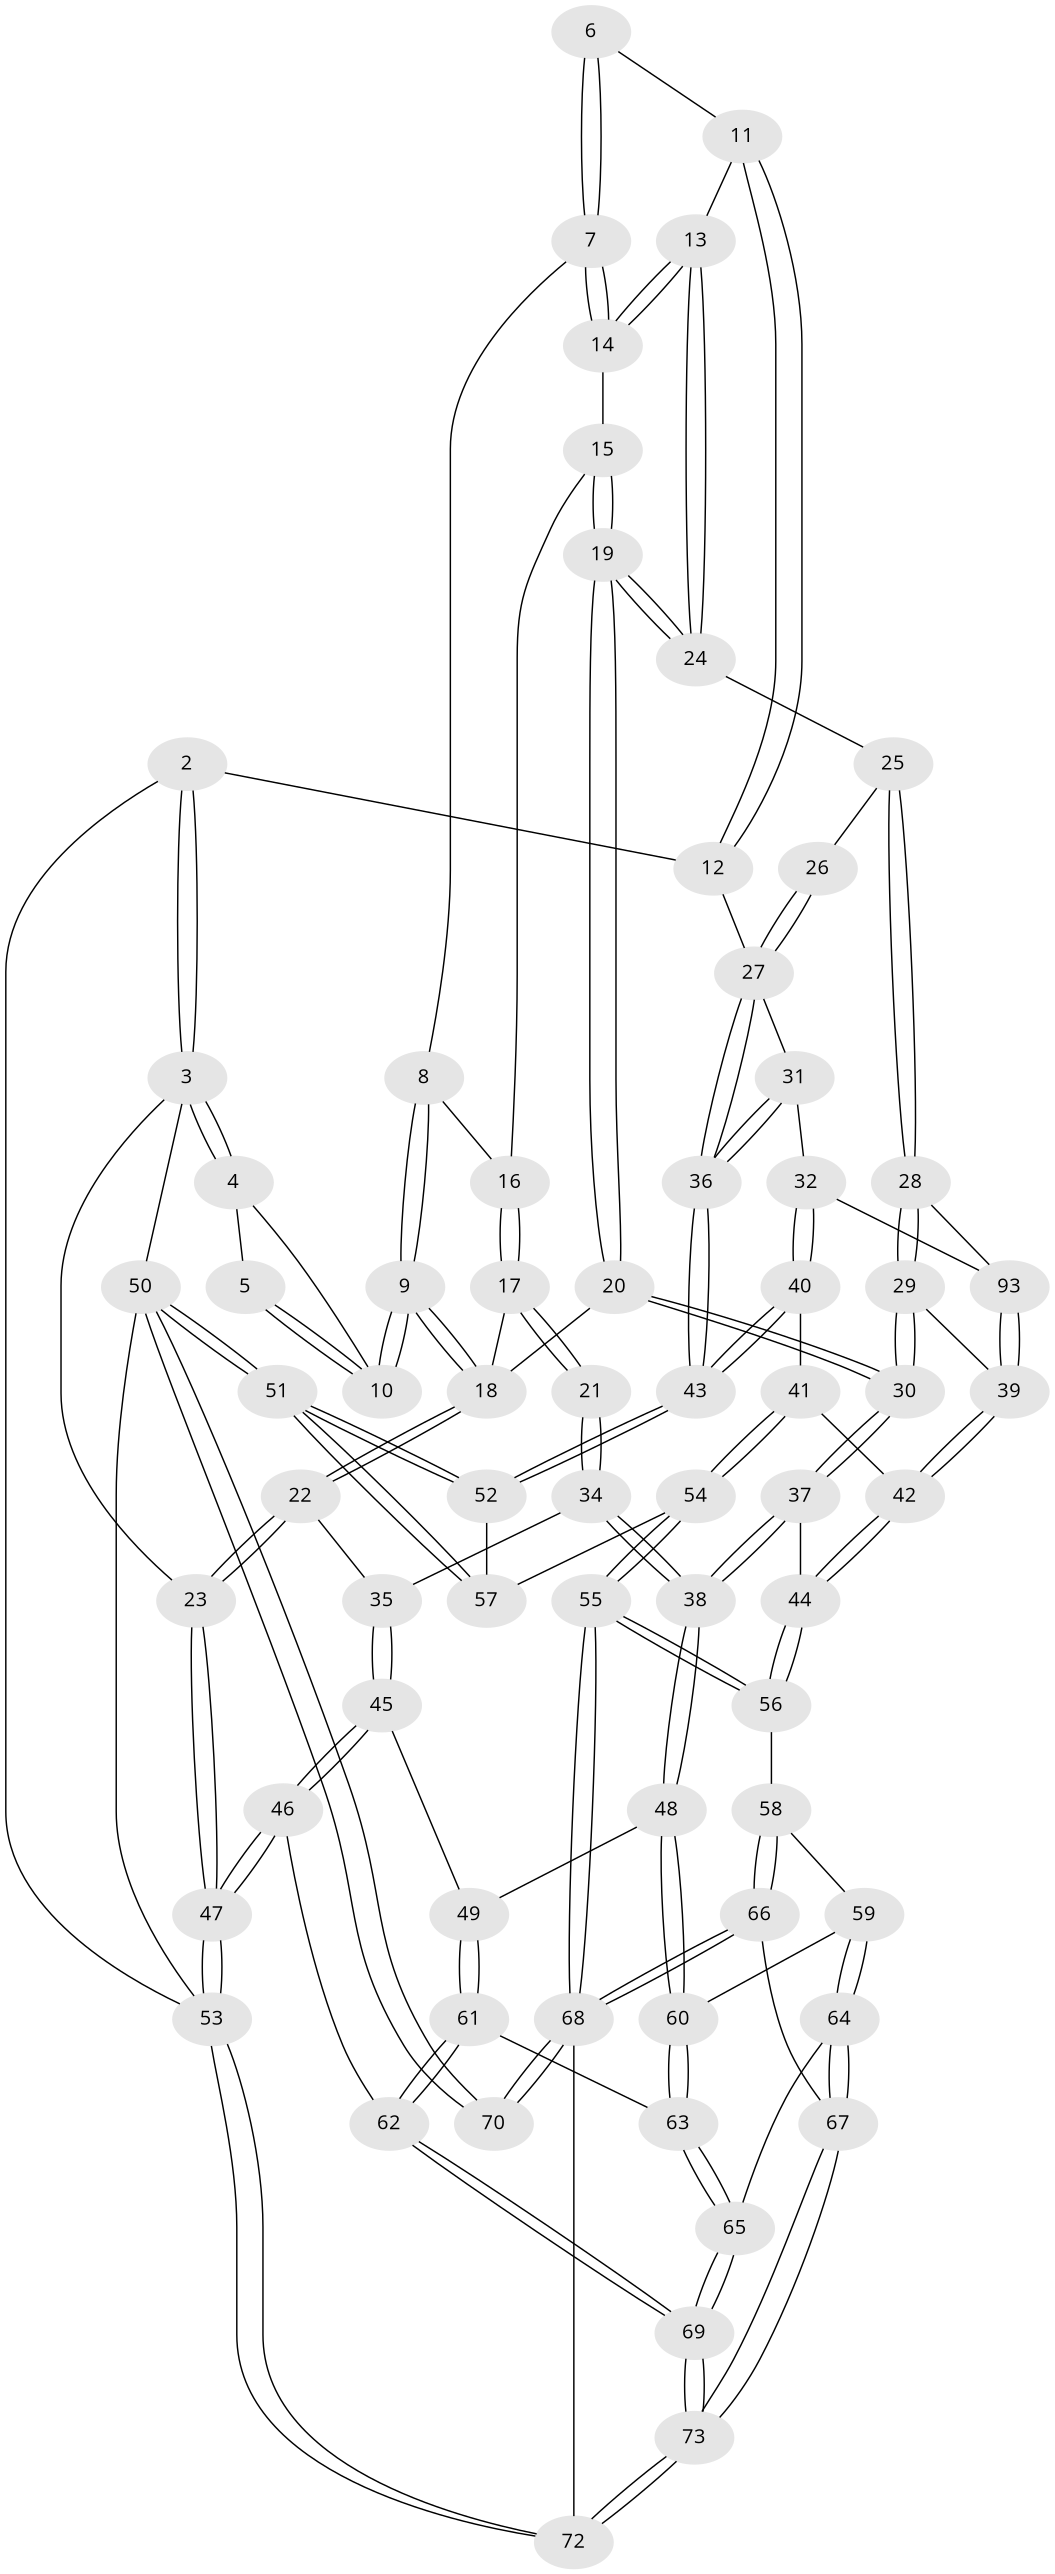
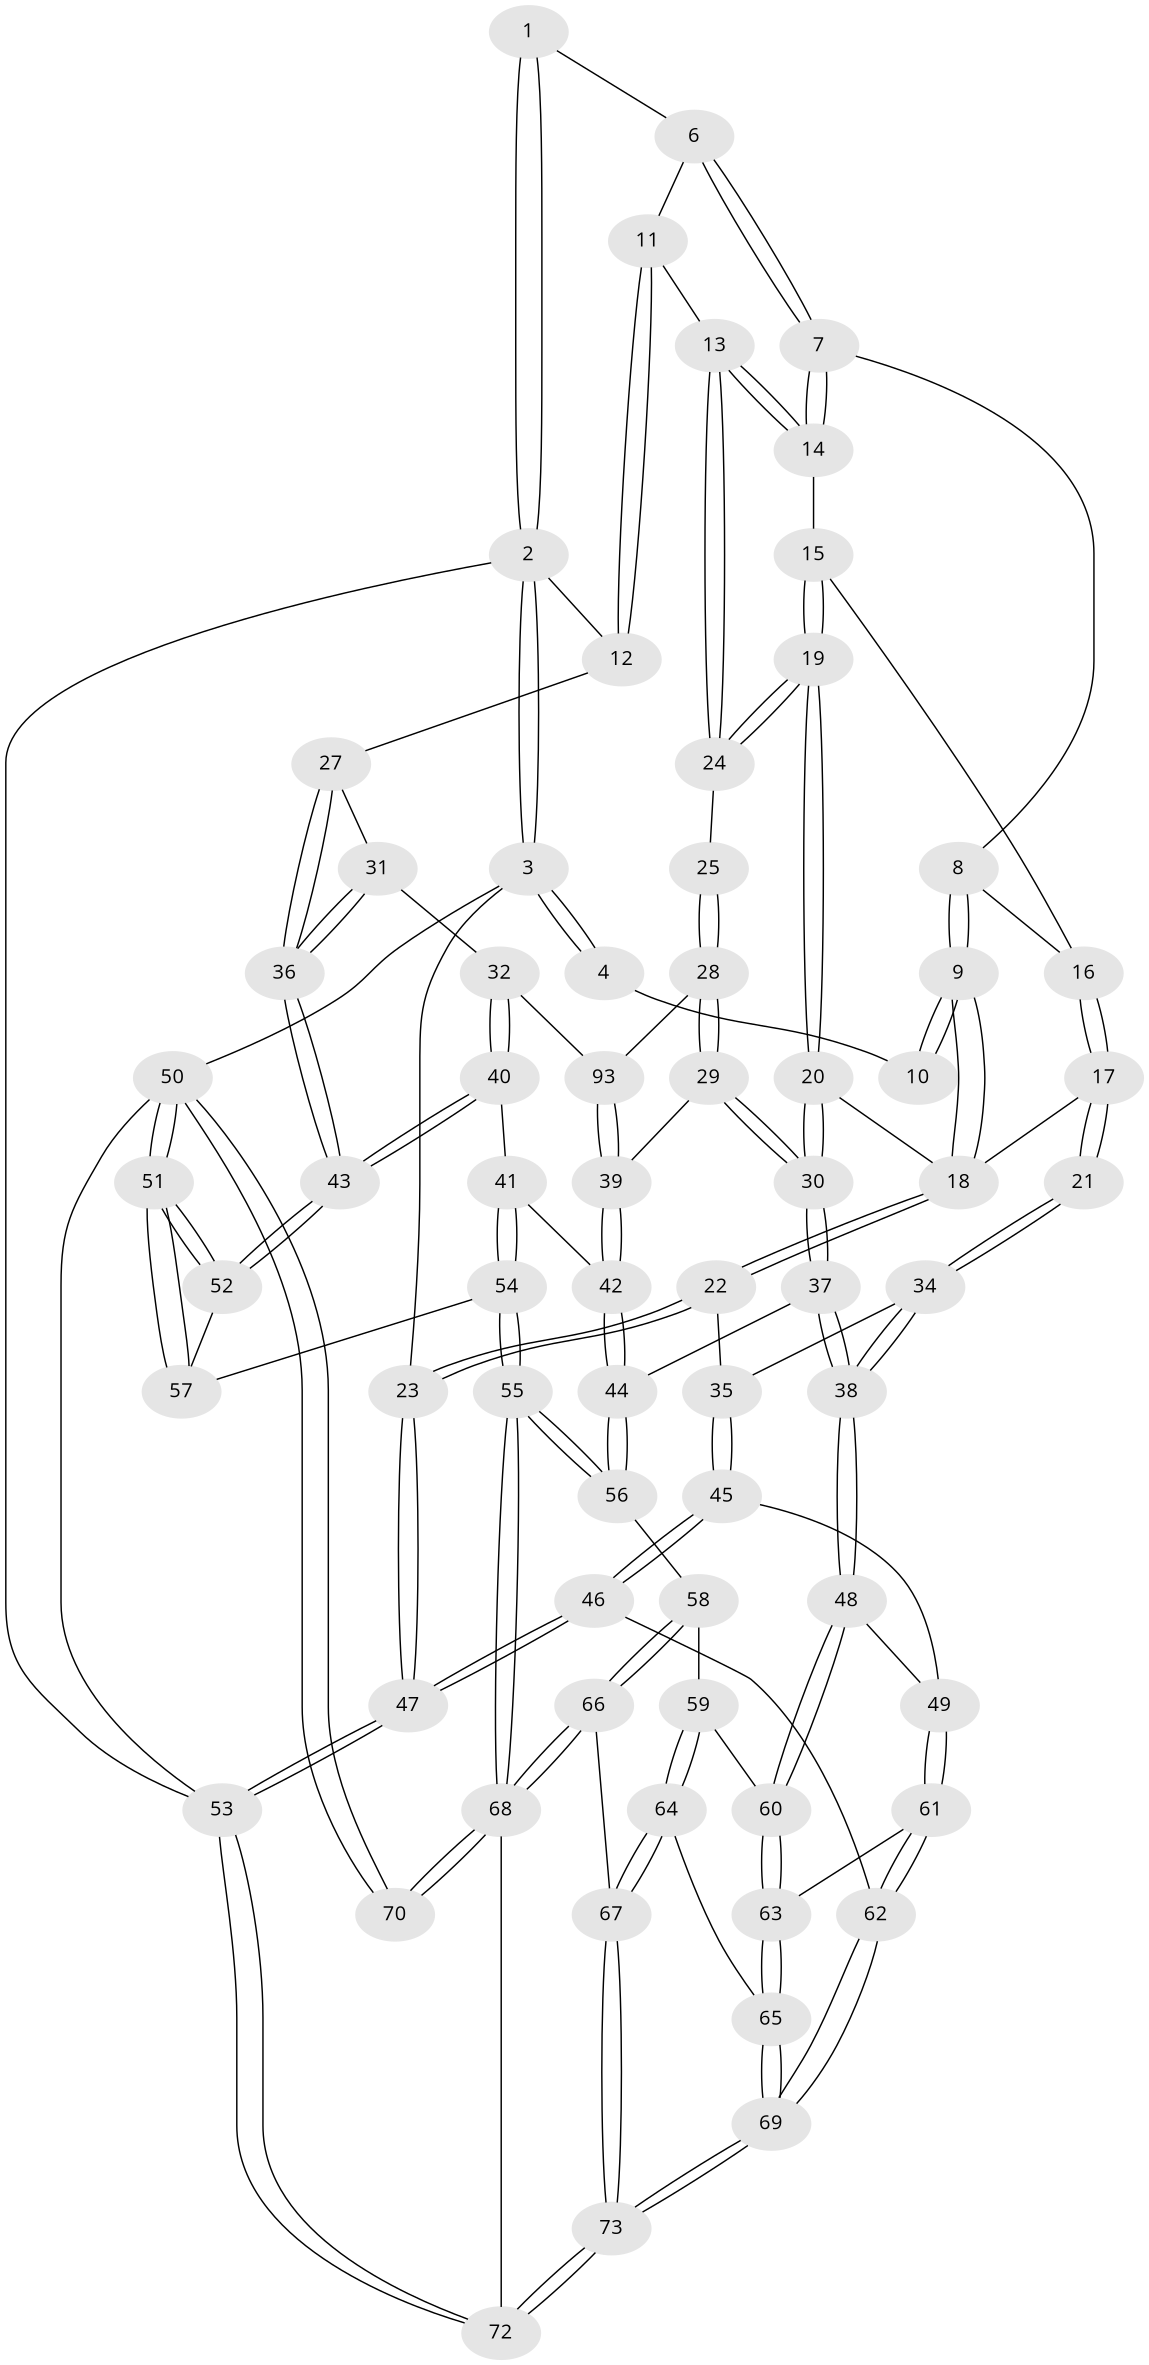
node "1": added
node "26": removed
node "5": removed
